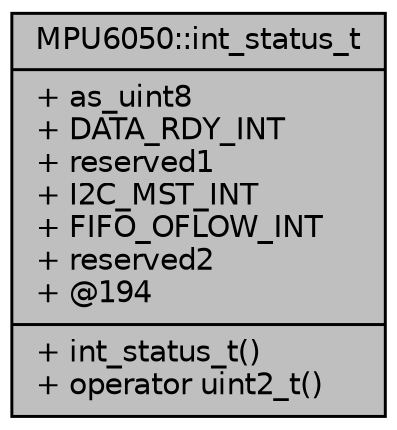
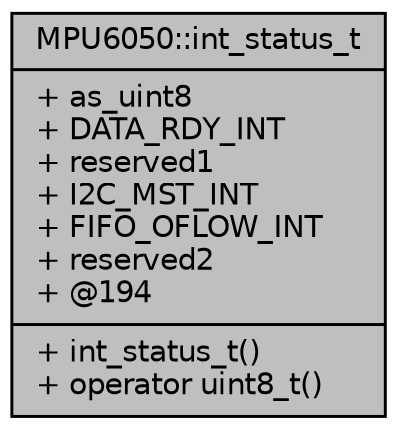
node "MPU6050::int_status_t": text "+ operator uint2_t()" -> "+ operator uint8_t()"
